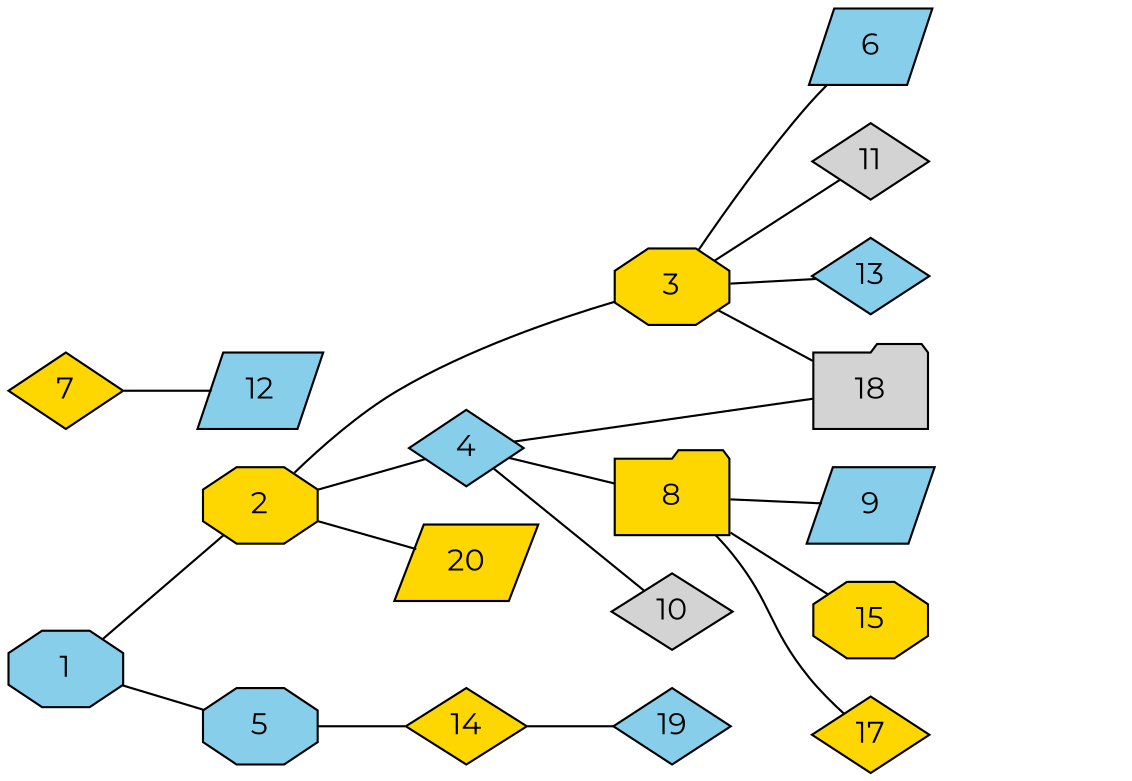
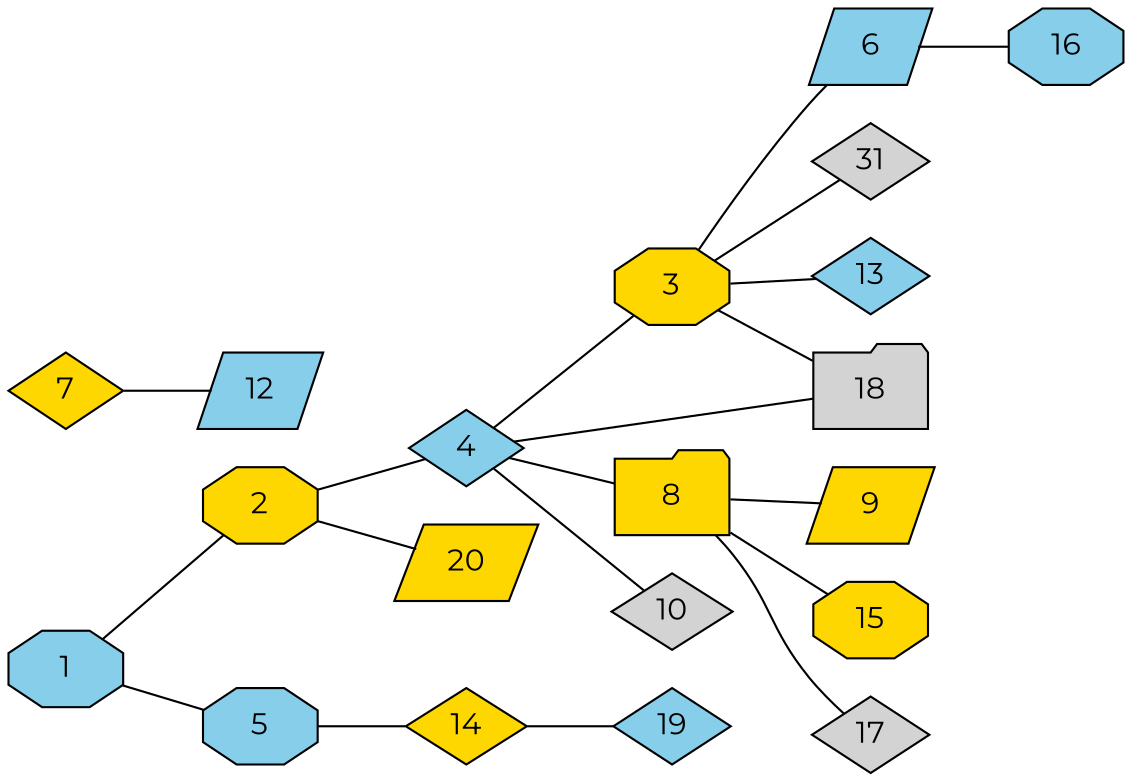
node "16": added
node "11": label "11" -> "31"
edge "3" -- "2": now "3" -- "4"
node "9": fillcolor skyblue -> gold
node "17": fillcolor gold -> lightgrey
